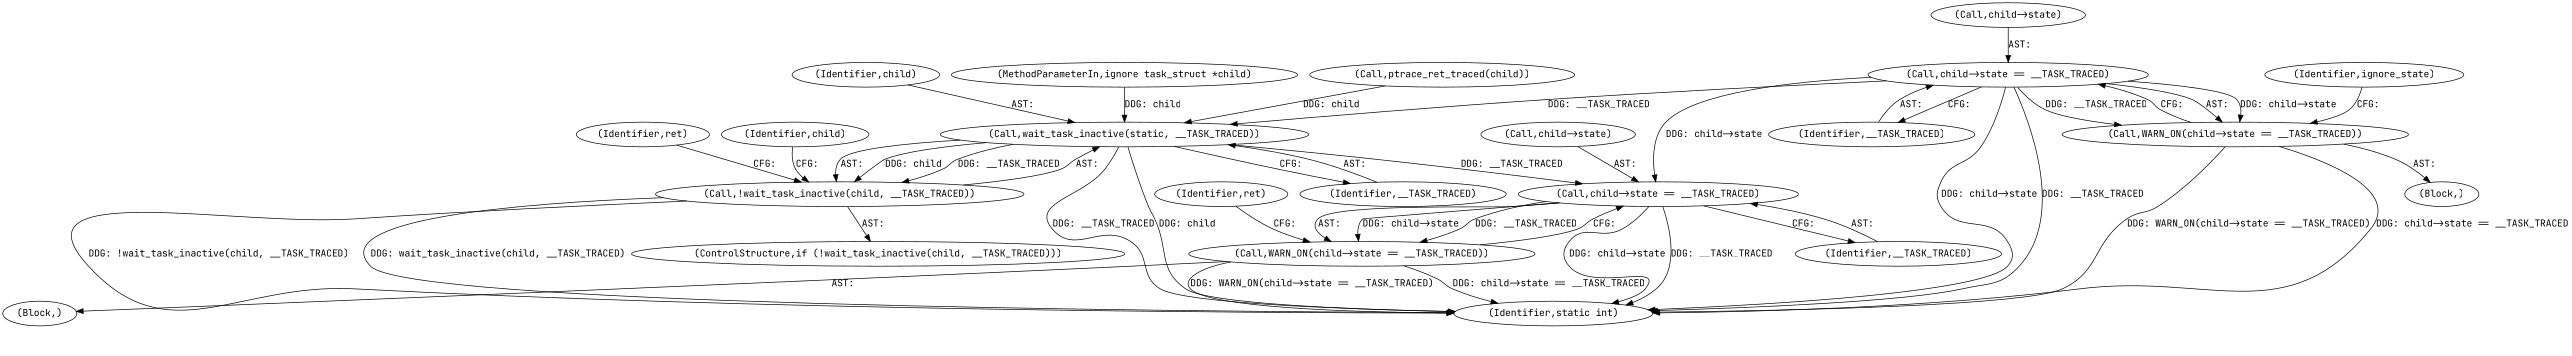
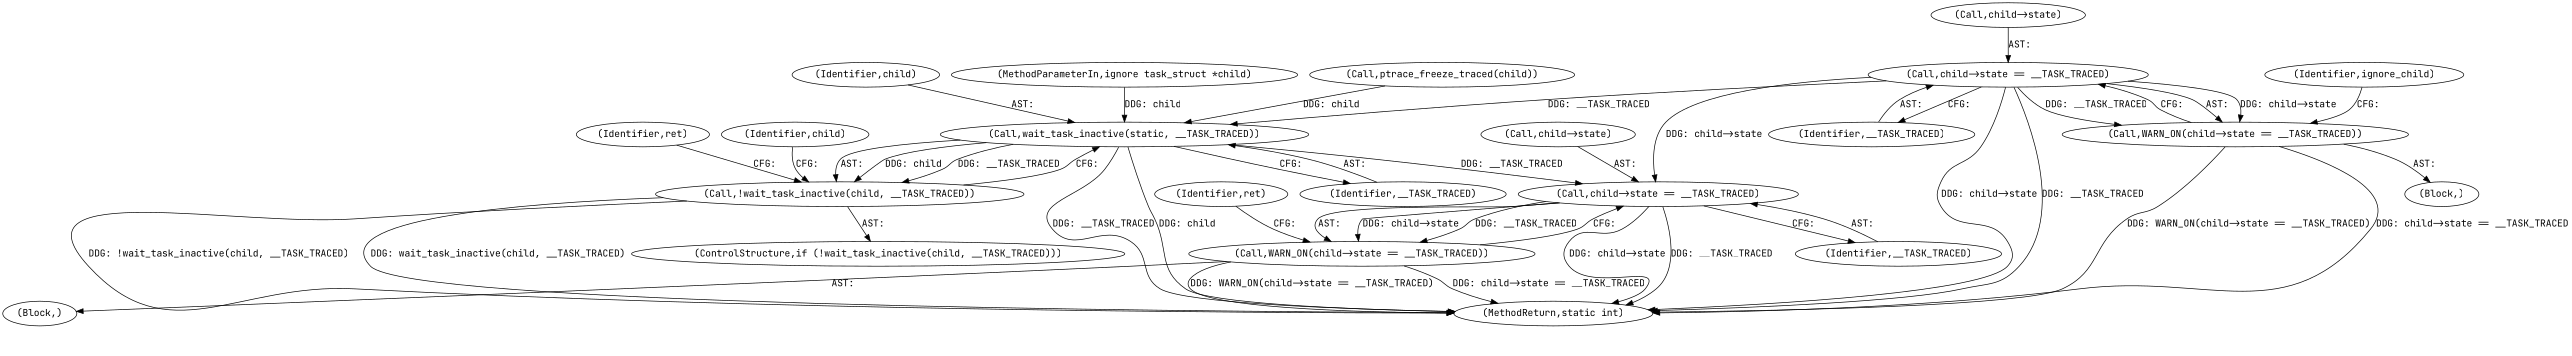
node "(Call,ptrace_ret_traced(child))": label "(Call,ptrace_ret_traced(child))" -> "(Call,ptrace_freeze_traced(child))"
node "(Identifier,ignore_state)": label "(Identifier,ignore_state)" -> "(Identifier,ignore_child)"
edge "(Call,!wait_task_inactive(child, __TASK_TRACED))" -> "(Call,wait_task_inactive(static, __TASK_TRACED))": label "AST: " -> "CFG: "
node "(Identifier,static int)": label "(Identifier,static int)" -> "(MethodReturn,static int)"
